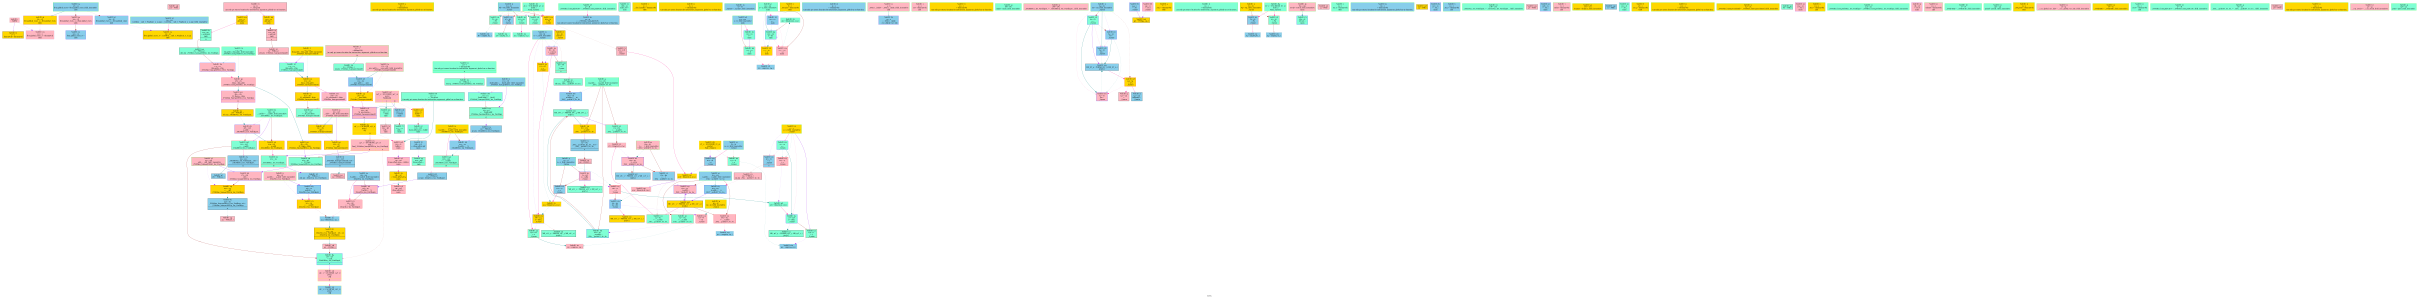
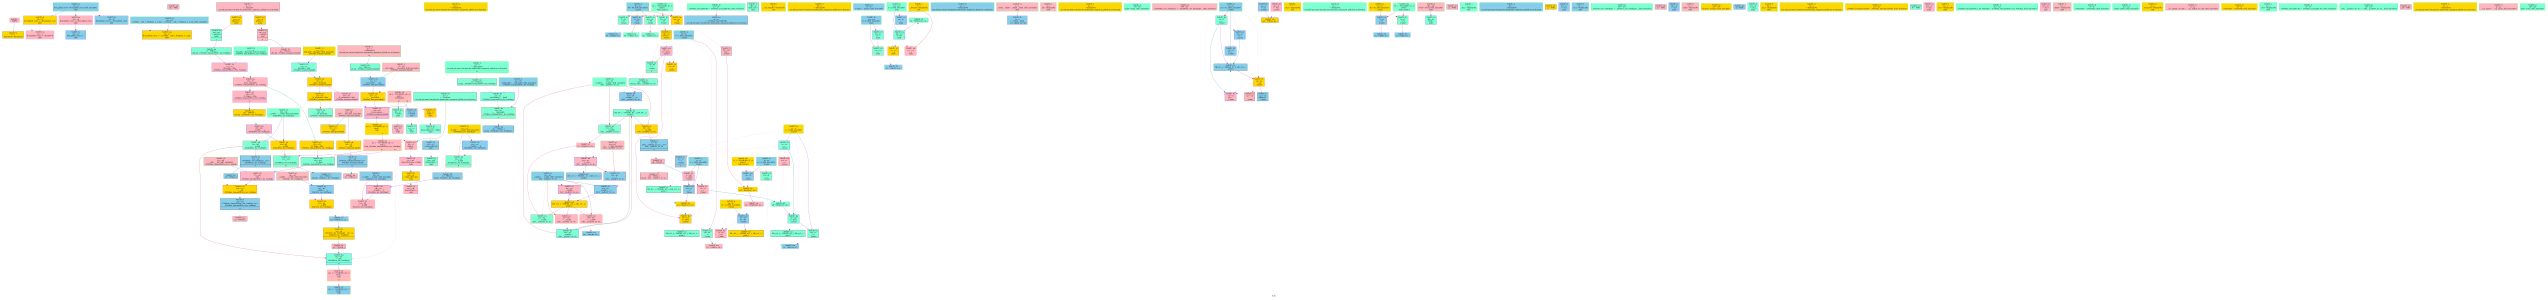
edge "NodeID: 127" -> "NodeID: 159": now "NodeID: 34" -> "NodeID: 159"
node "NodeID: 132": fillcolor aquamarine -> lightpink
